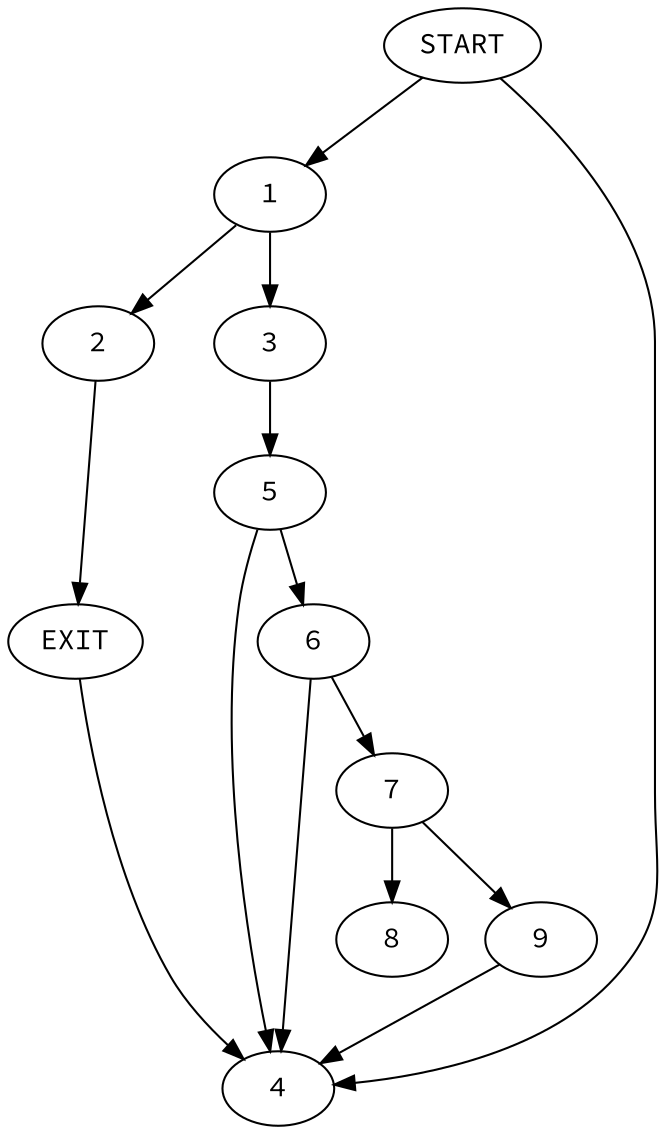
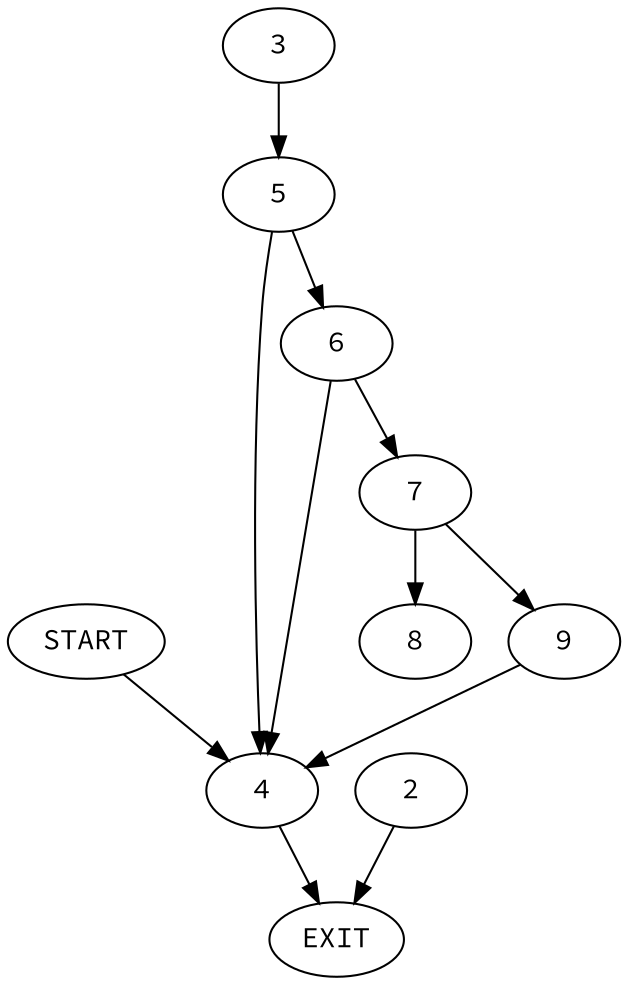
node "1": removed
edge "EXIT" -> "4": reversed
